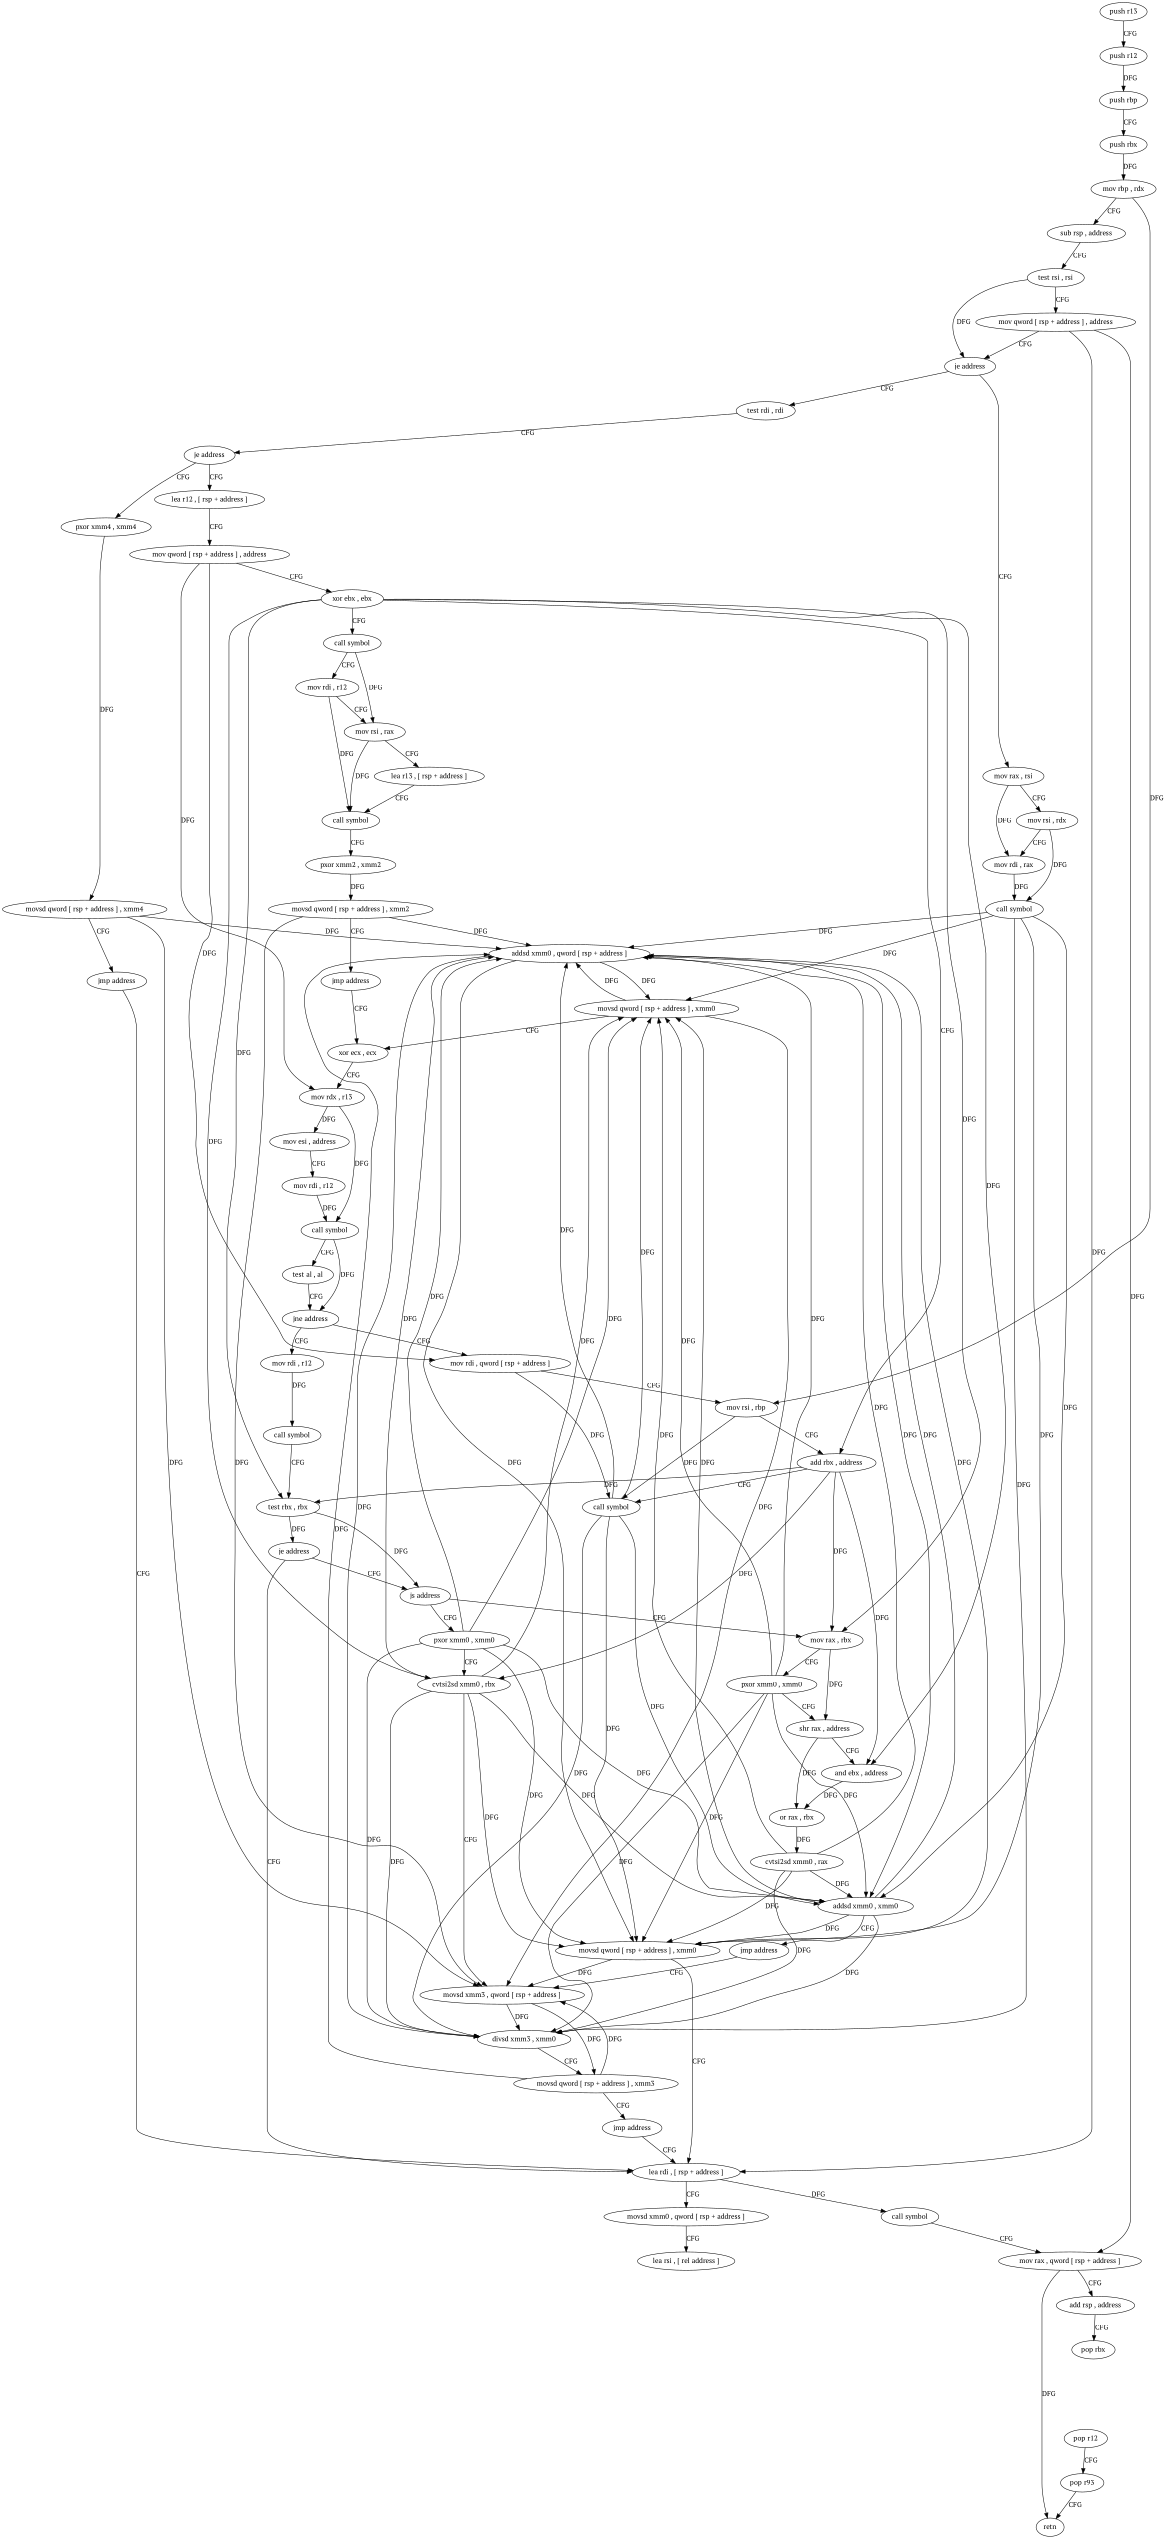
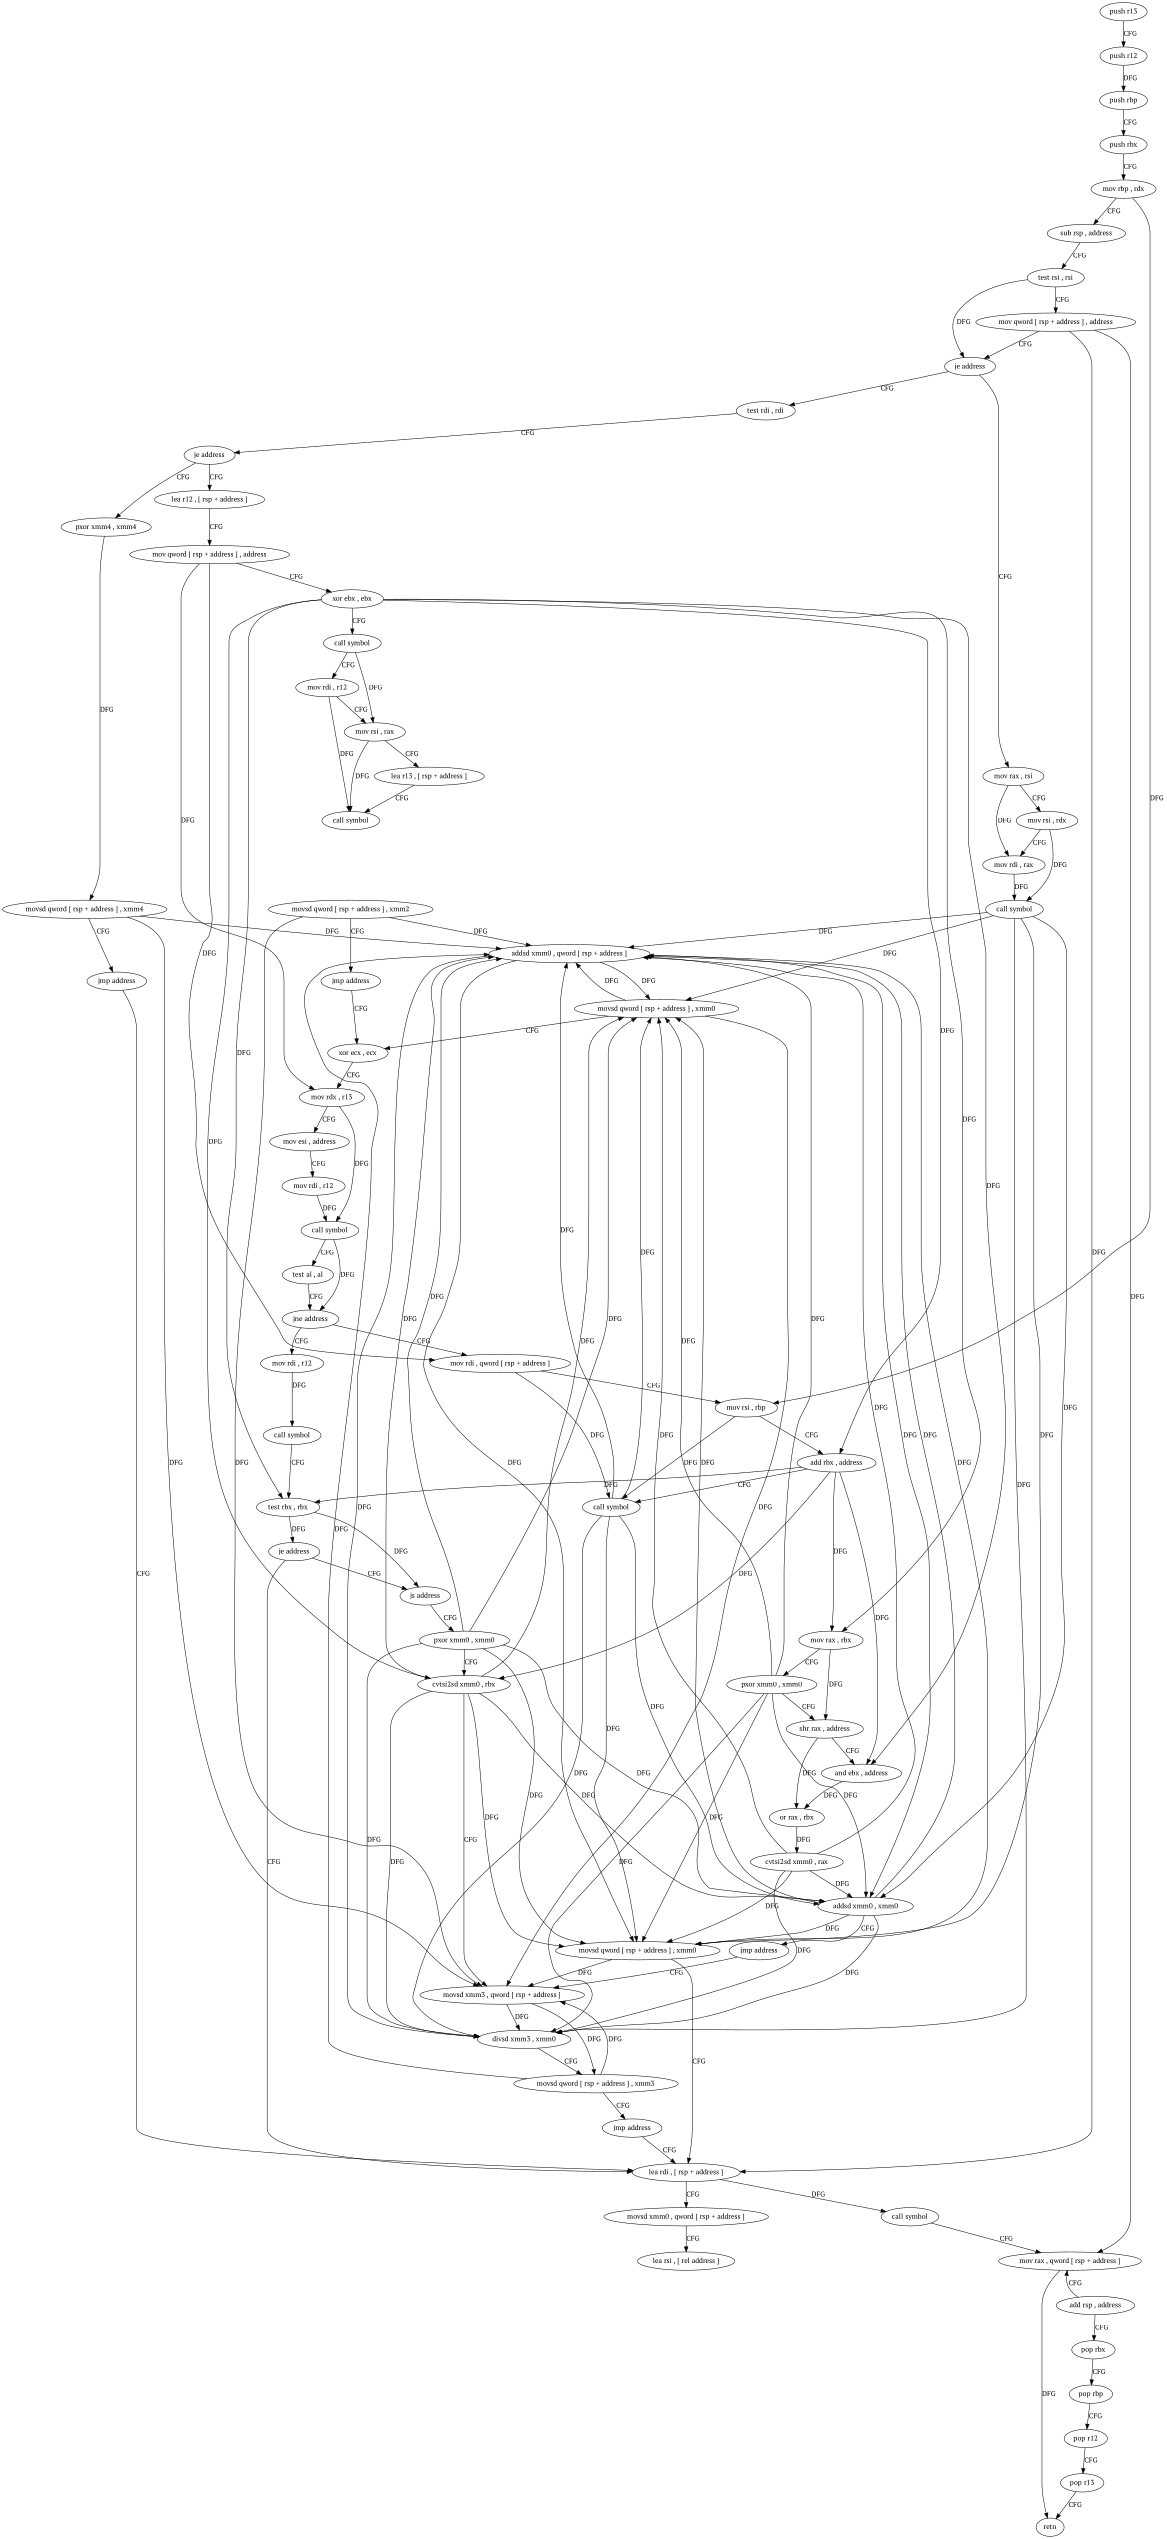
edge "push rbx" -> "mov rbp , rdx": label "DFG" -> "CFG"
node "pxor xmm2 , xmm2": removed
edge "xor ebx , ebx" -> "add rbx , address": label "CFG" -> "DFG"
edge "mov rdx , r13" -> "mov esi , address": label "DFG" -> "CFG"
edge "js address" -> "mov rax , rbx": removed, label "CFG"
edge "mov rax , qword [ rsp + address ]" -> "add rsp , address": reversed
node "pop rbp": added
node "pop r93": label "pop r93" -> "pop r13"
